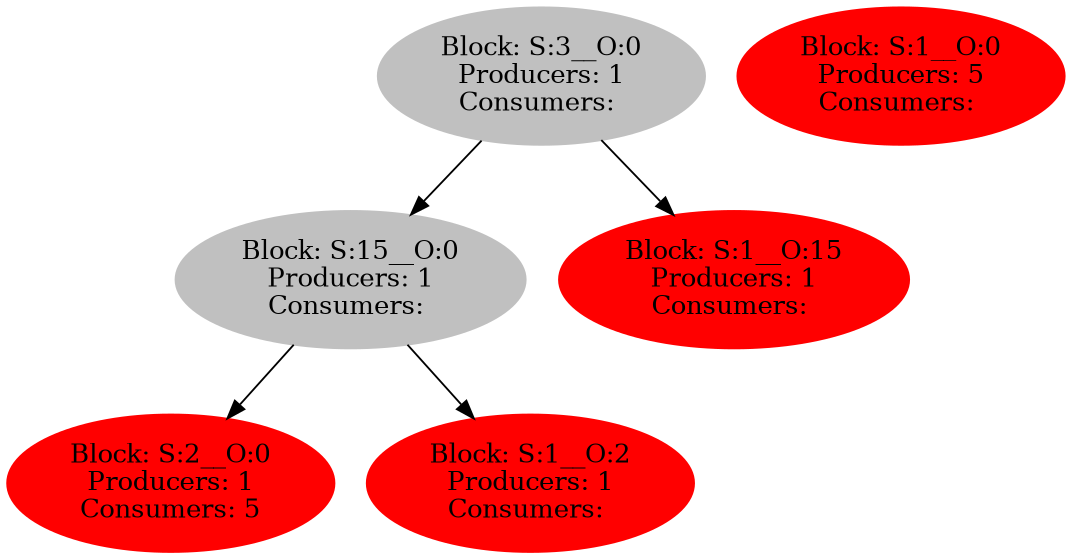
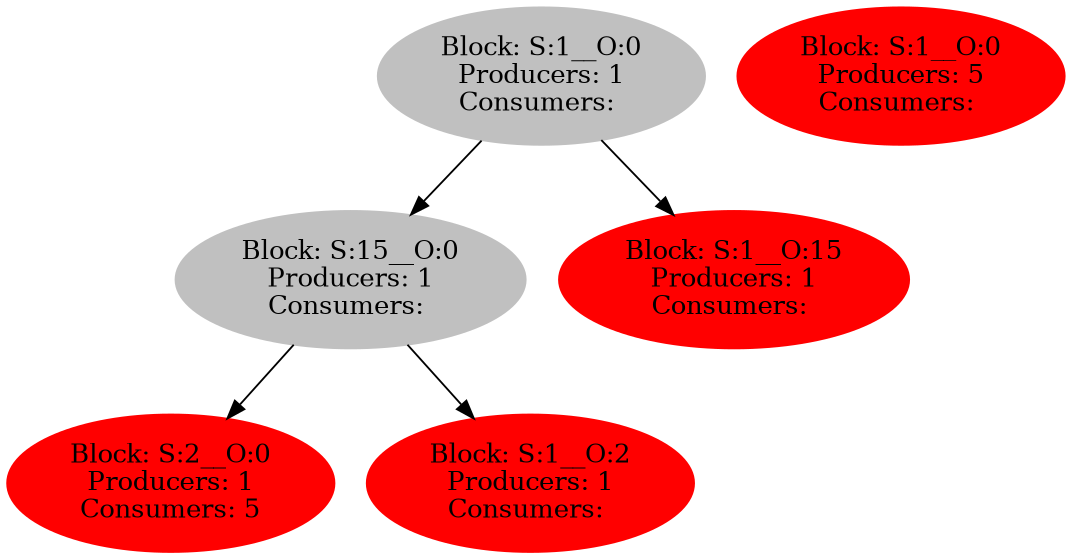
node "Block: S:3__O:0 Producers: 1 Consumers:": label "Block: S:3__O:0 Producers: 1 Consumers:" -> "Block: S:1__O:0 Producers: 1 Consumers:"
